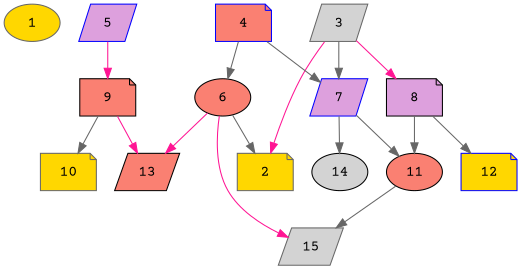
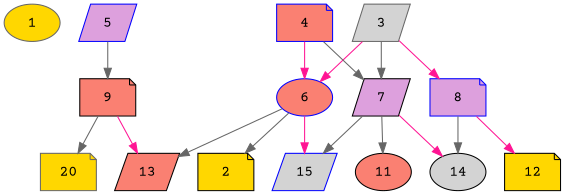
edge "5" -> "9": color deeppink -> gray40
edge "4" -> "6": color gray40 -> deeppink
edge "3" -> "2": now "3" -> "6"
node "6": color black -> blue
node "7": color blue -> black
node "8": color black -> blue
edge "6" -> "13": color deeppink -> gray40
edge "7" -> "14": color gray40 -> deeppink
edge "8" -> "11": now "8" -> "14"
edge "8" -> "12": color gray40 -> deeppink
node "10": label "10" -> "20"
node "2": color gray40 -> black
node "12": color blue -> black
edge "11" -> "15": now "7" -> "15"
node "15": color gray40 -> blue
